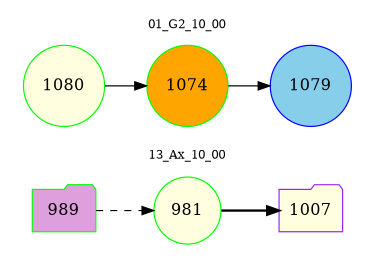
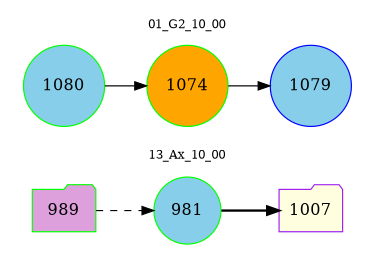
node "1080": fillcolor lightyellow -> skyblue
node "981": fillcolor lightyellow -> skyblue
